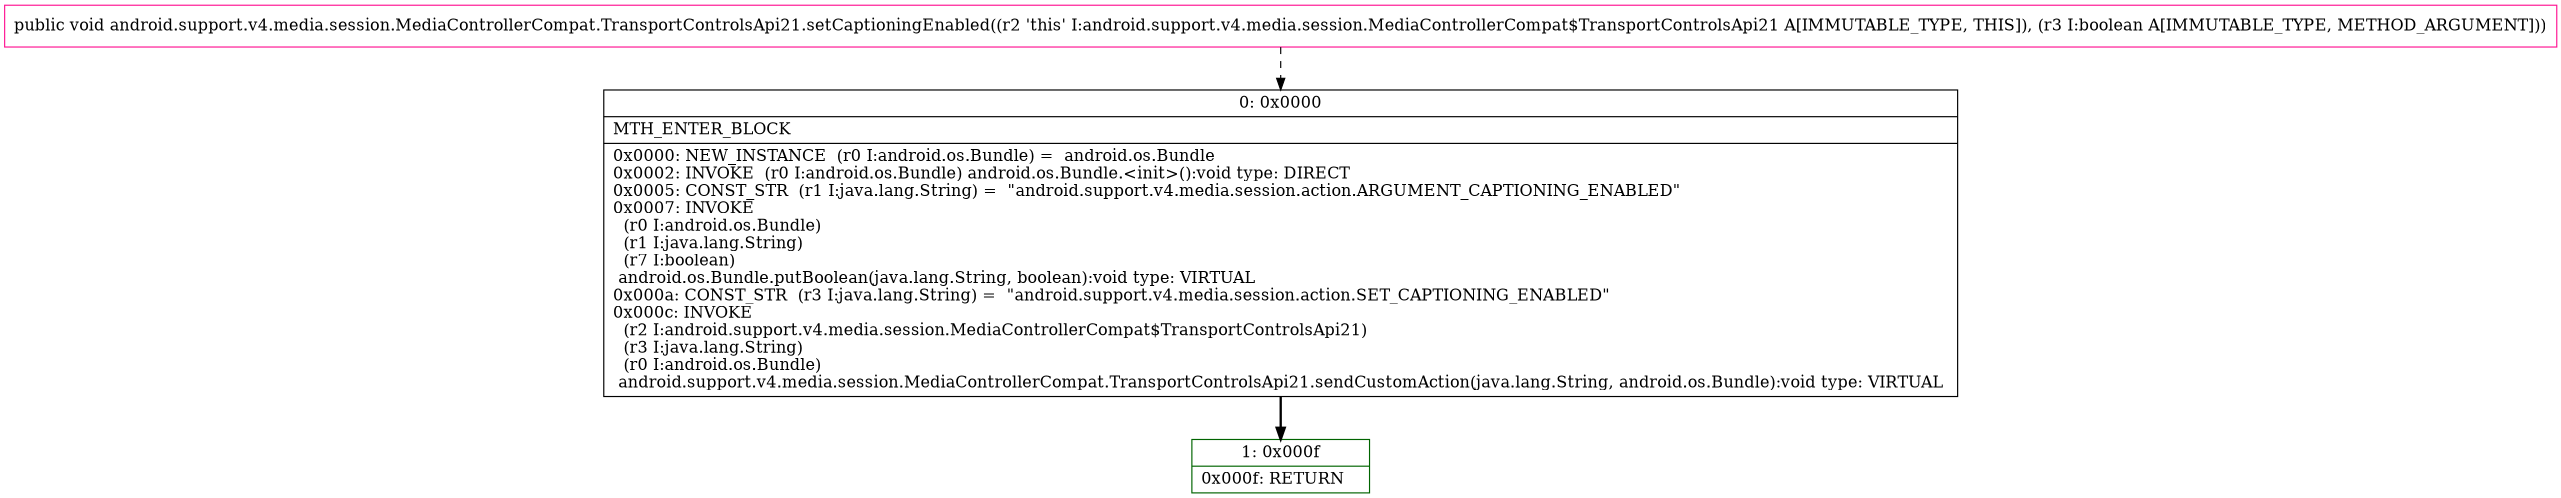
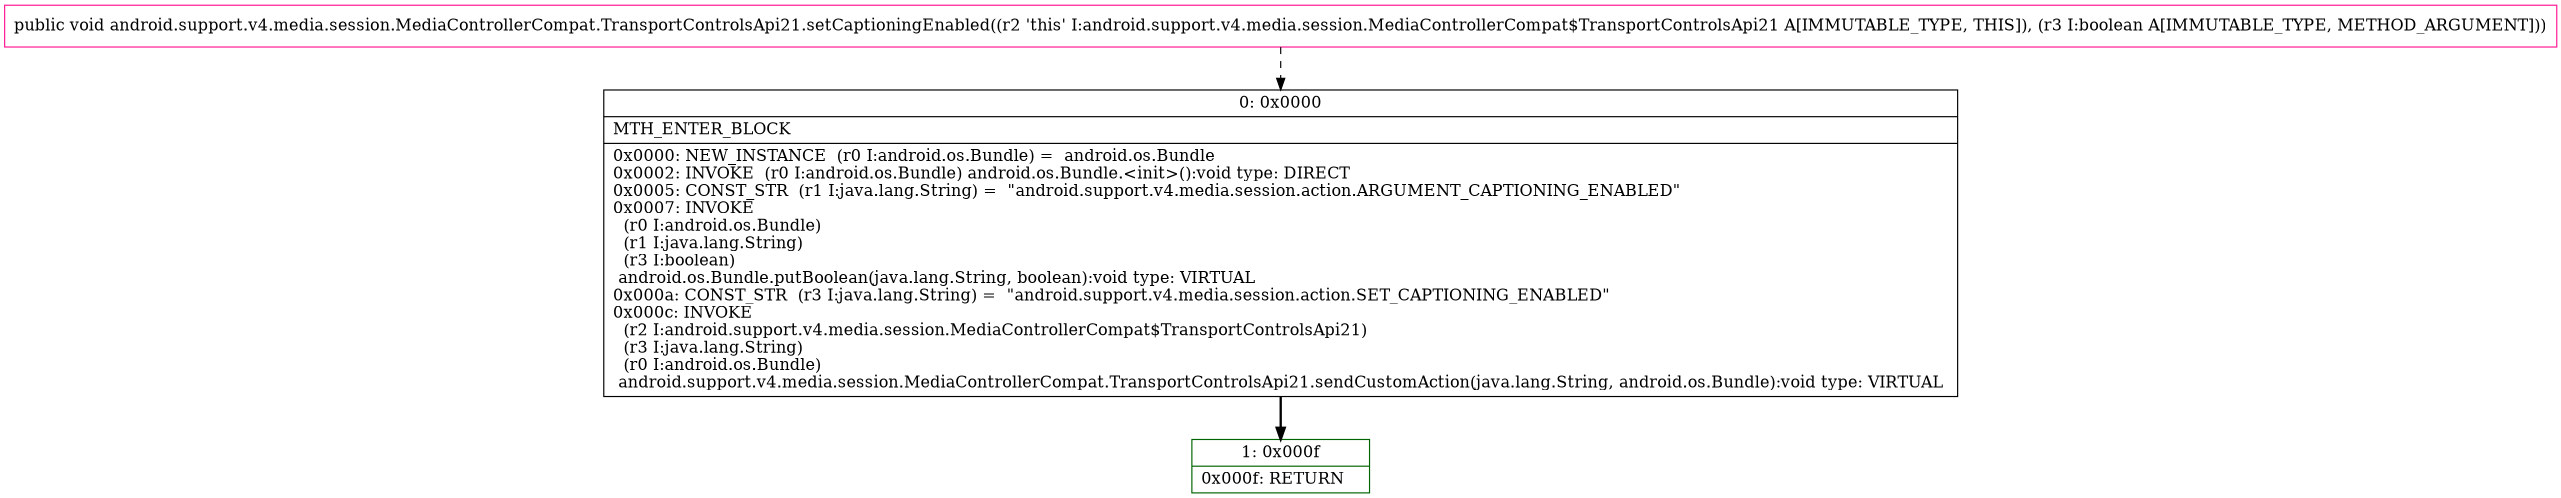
node "0: 0x0000": text "(r7 I:boolean)" -> "(r3 I:boolean)"
